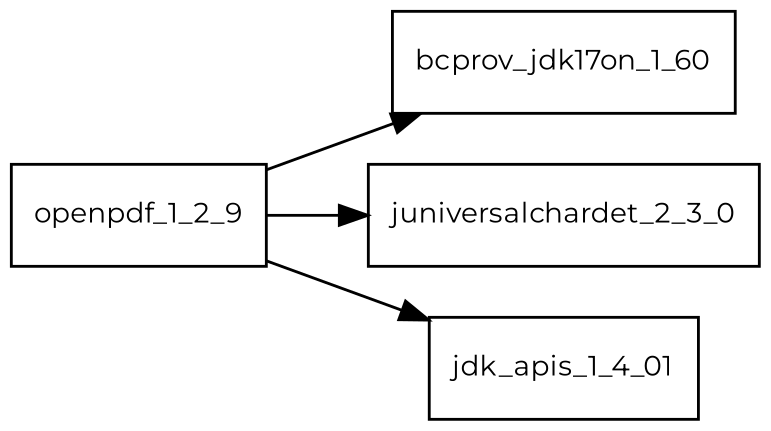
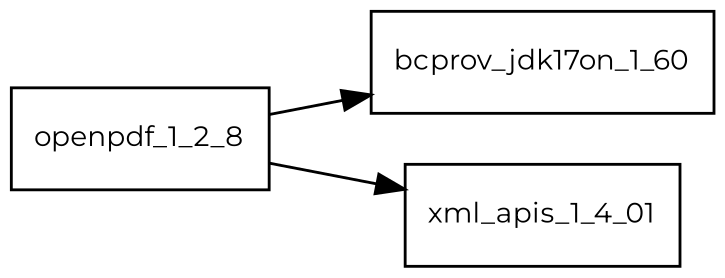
node "openpdf_1_2_9": label "openpdf_1_2_9" -> "openpdf_1_2_8"
node "juniversalchardet_2_3_0": removed
node "jdk_apis_1_4_01": label "jdk_apis_1_4_01" -> "xml_apis_1_4_01"
